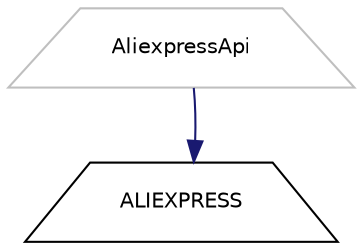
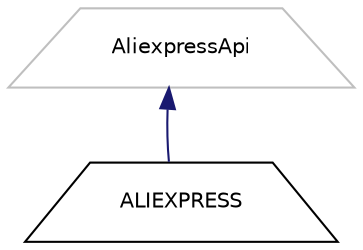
edge "AliexpressApi" -> "ALIEXPRESS": reversed
